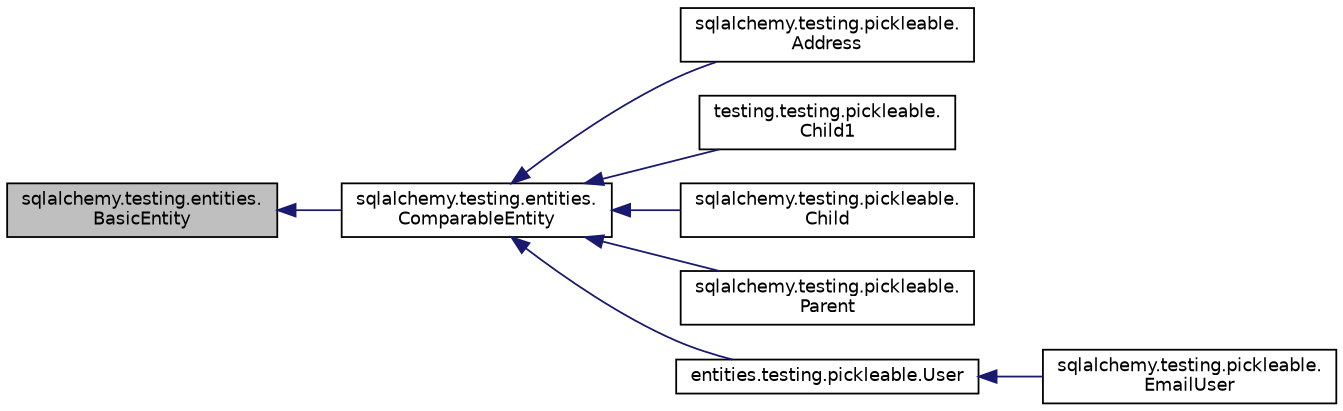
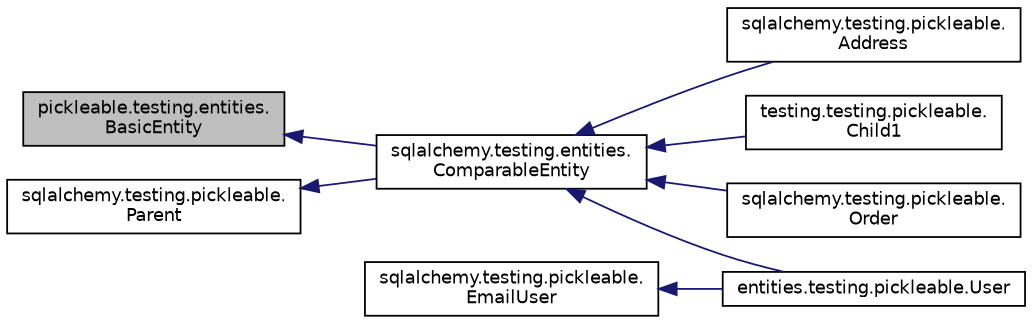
node "sqlalchemy.testing.entities. BasicEntity": label "sqlalchemy.testing.entities. BasicEntity" -> "pickleable.testing.entities. BasicEntity"
node "sqlalchemy.testing.pickleable. Child": label "sqlalchemy.testing.pickleable. Child" -> "sqlalchemy.testing.pickleable. Order"
edge "sqlalchemy.testing.pickleable. Parent" -> "sqlalchemy.testing.entities. ComparableEntity": reversed
edge "sqlalchemy.testing.pickleable. EmailUser" -> "entities.testing.pickleable.User": reversed
